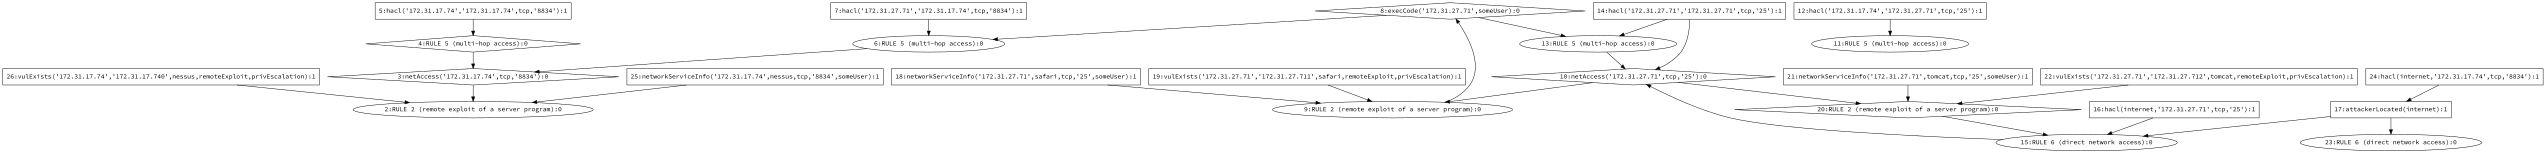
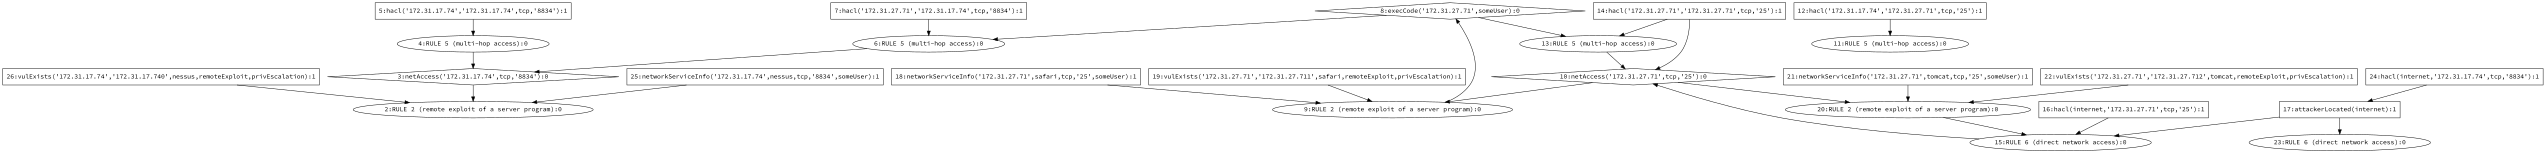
node "4:RULE 5 (multi-hop access):0": shape diamond -> ellipse
node "20:RULE 2 (remote exploit of a server program):0": shape diamond -> ellipse
